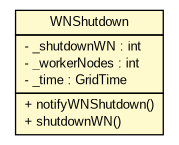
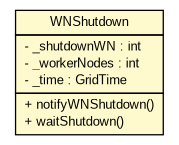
node "WNShutdown": text "+ shutdownWN()" -> "+ waitShutdown()"
